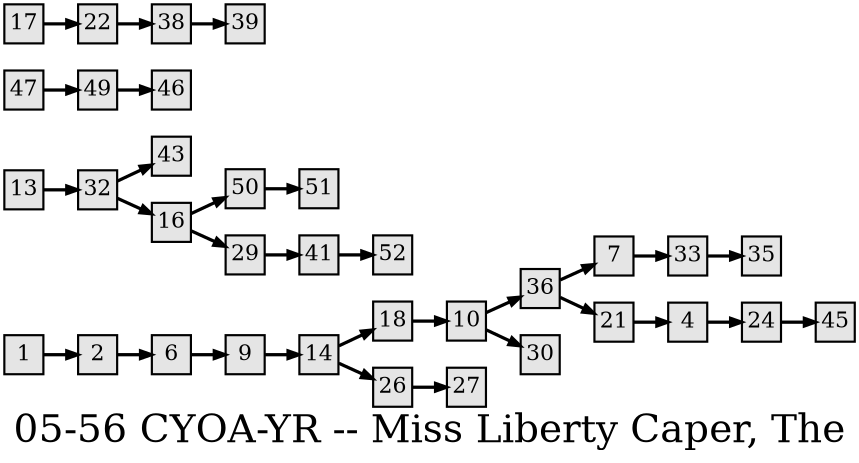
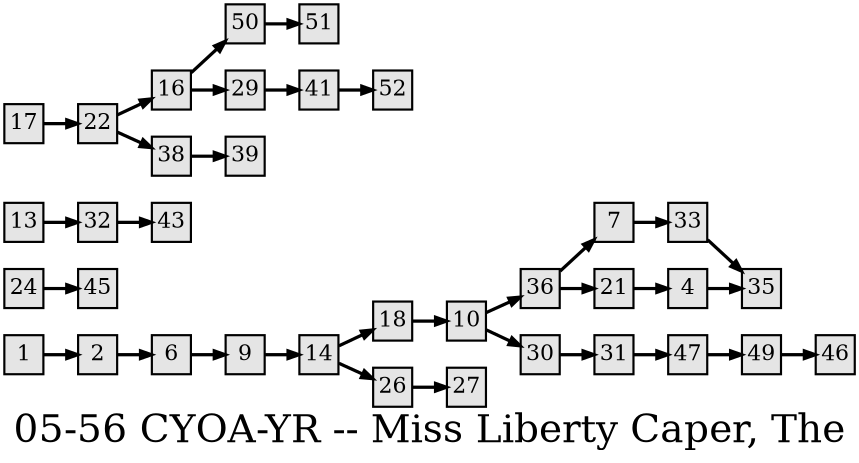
edge "32" -> "16": now "22" -> "16"
edge "4" -> "24": now "4" -> "35"
node "31": added
